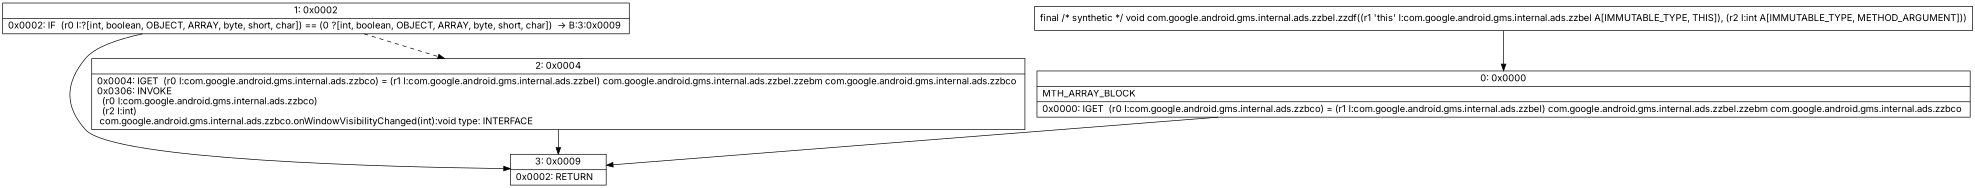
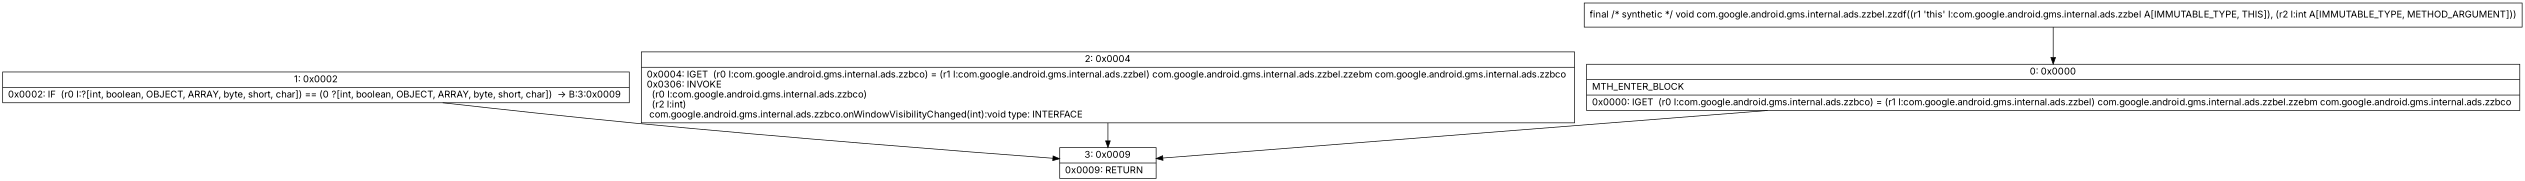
edge "1: 0x0002" -> "2: 0x0004": removed
node "0: 0x0000": text "MTH_ARRAY_BLOCK" -> "MTH_ENTER_BLOCK"
node "3: 0x0009": text "0x0002: RETURN" -> "0x0009: RETURN"
